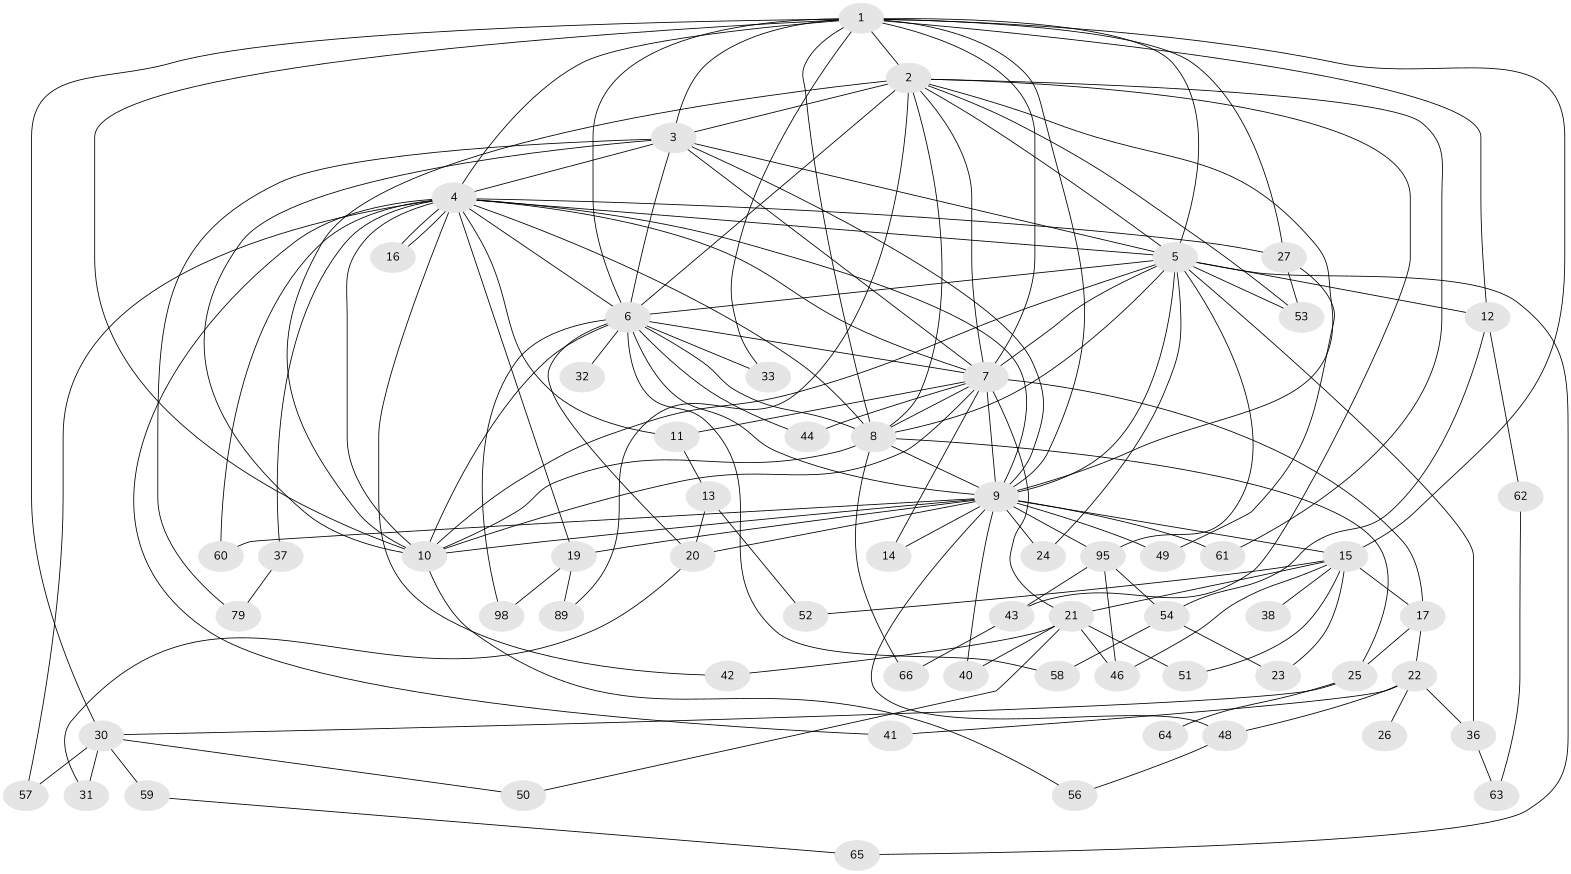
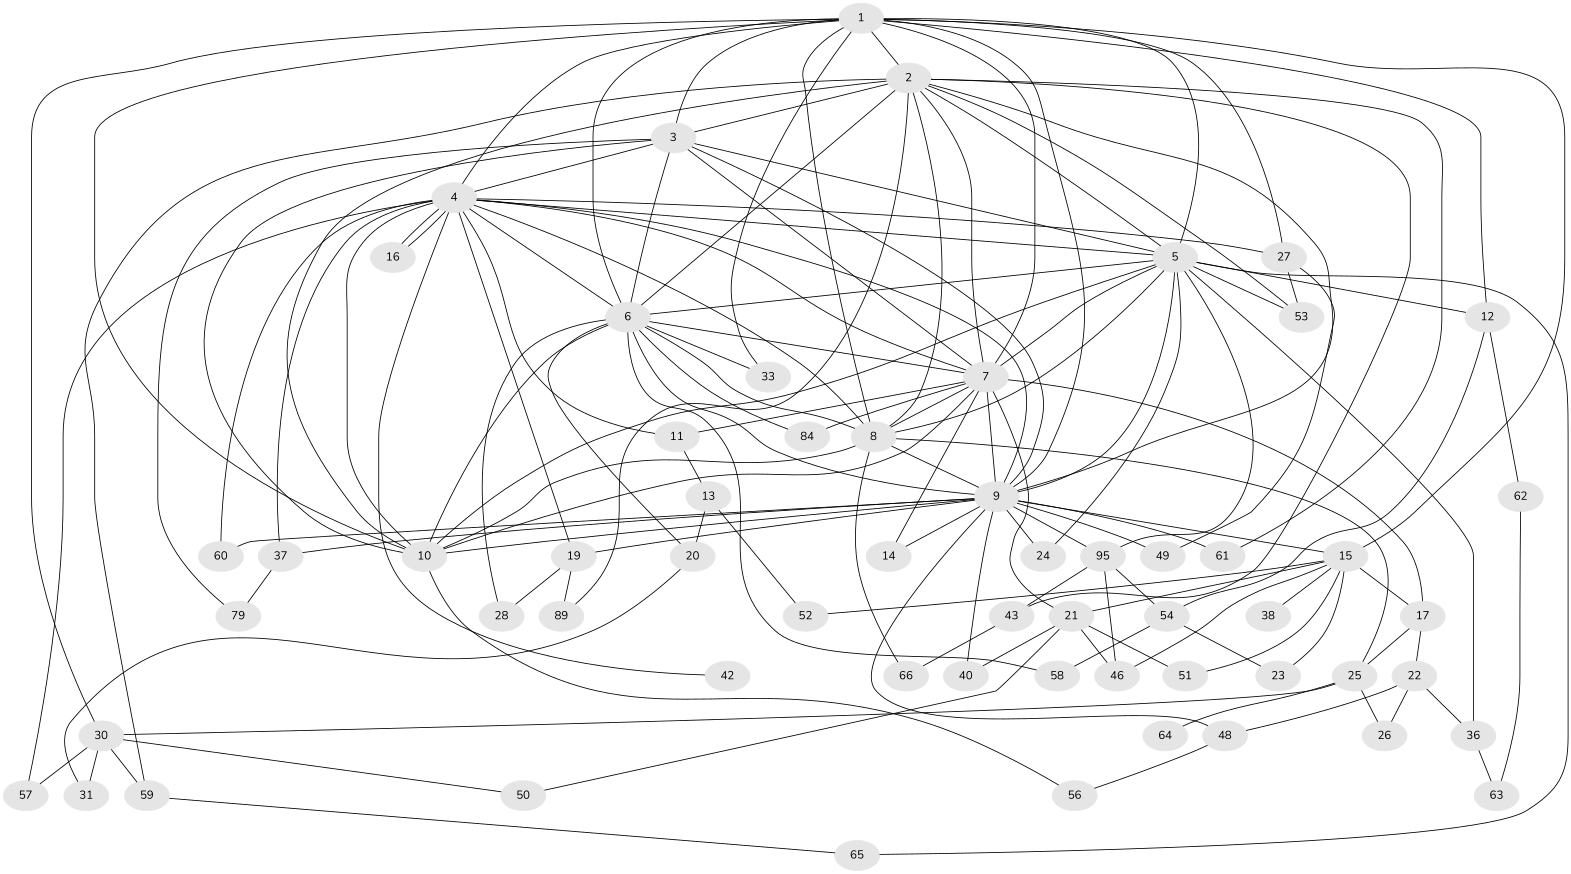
edge "2" -- "59": added
node "32": removed
node "44": label "44" -> "84"
edge "9" -- "20": now "9" -- "37"
node "98": label "98" -> "28"
edge "21" -- "42": removed
edge "25" -- "26": added
node "41": removed
